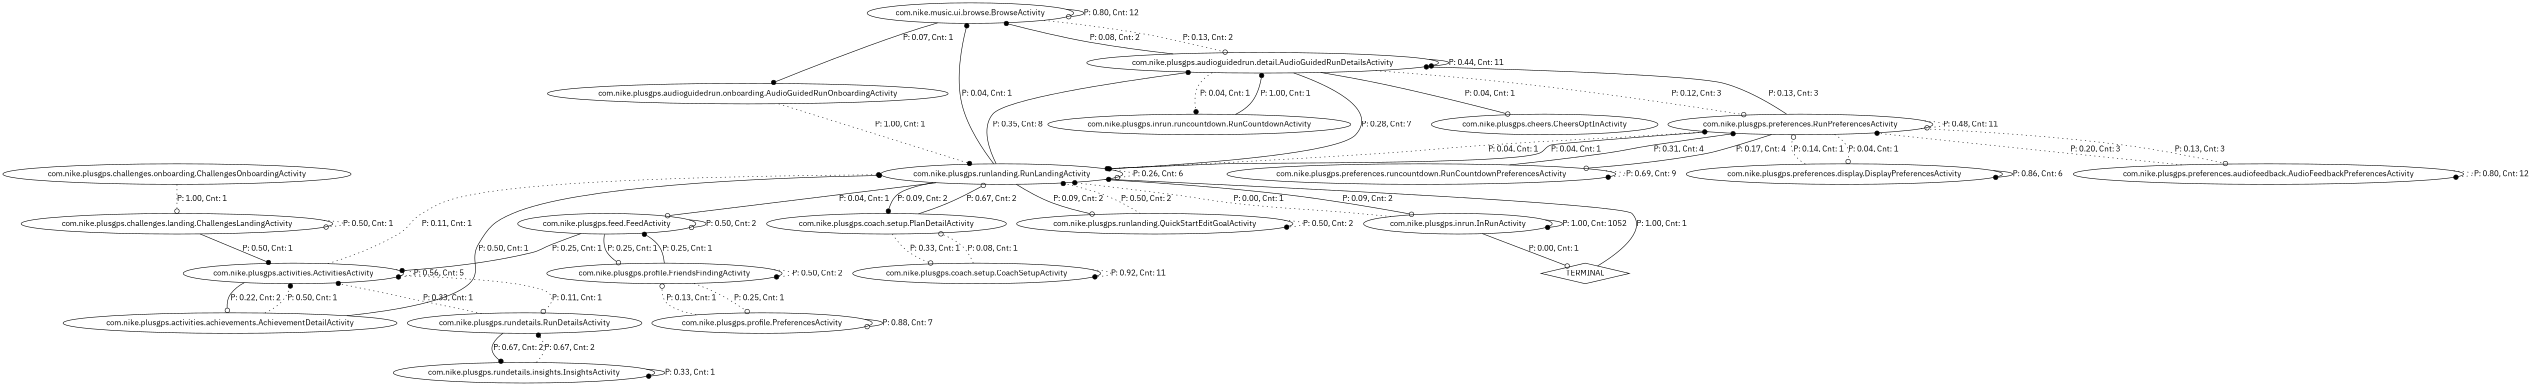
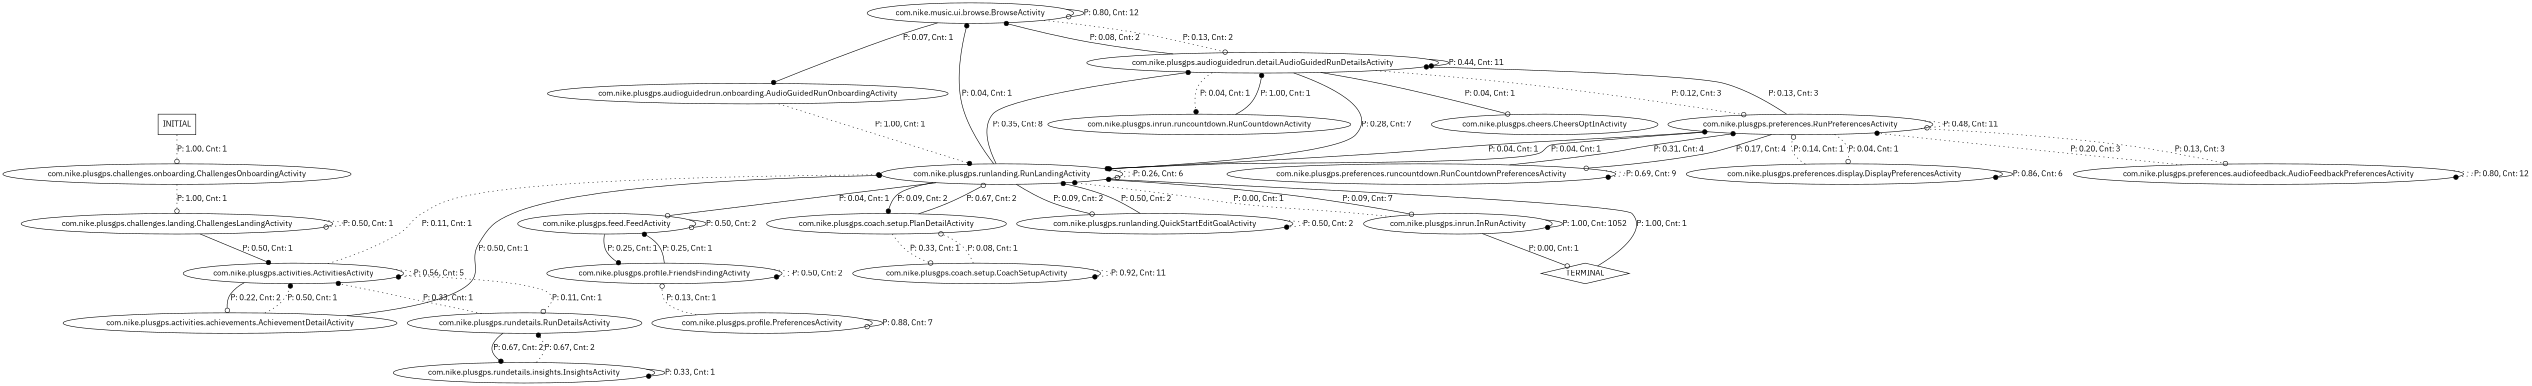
node "INITIAL": added
edge "com.nike.plusgps.runlanding.RunLandingActivity" -> "com.nike.plusgps.preferences.RunPreferencesActivity": style dotted -> solid
edge "com.nike.plusgps.runlanding.QuickStartEditGoalActivity" -> "com.nike.plusgps.runlanding.RunLandingActivity": style dotted -> solid
edge "com.nike.plusgps.runlanding.RunLandingActivity" -> "com.nike.plusgps.inrun.InRunActivity": label "P: 0.09, Cnt: 2" -> "P: 0.09, Cnt: 7"
edge "com.nike.plusgps.feed.FeedActivity" -> "com.nike.plusgps.profile.FriendsFindingActivity": arrowhead odot -> dot
edge "com.nike.plusgps.feed.FeedActivity" -> "com.nike.plusgps.activities.ActivitiesActivity": removed, label "P: 0.25, Cnt: 1"
edge "com.nike.plusgps.profile.FriendsFindingActivity" -> "com.nike.plusgps.profile.PreferencesActivity": removed, label "P: 0.25, Cnt: 1"
